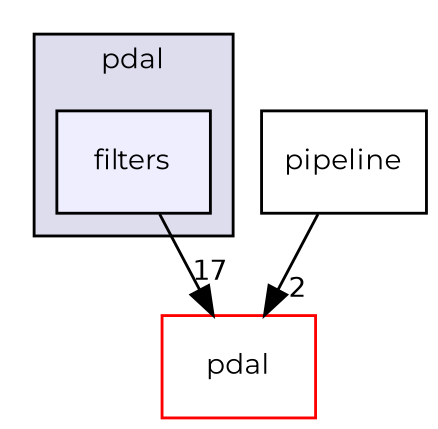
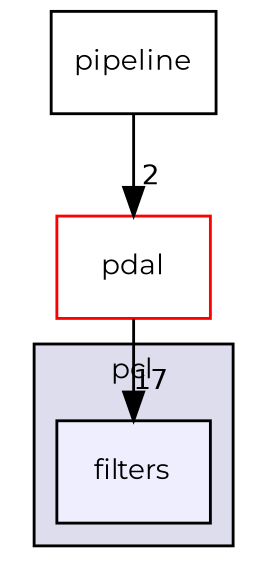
cluster "pdal": label "pdal" -> "pcl"
edge "filters" -> "pdal": reversed
